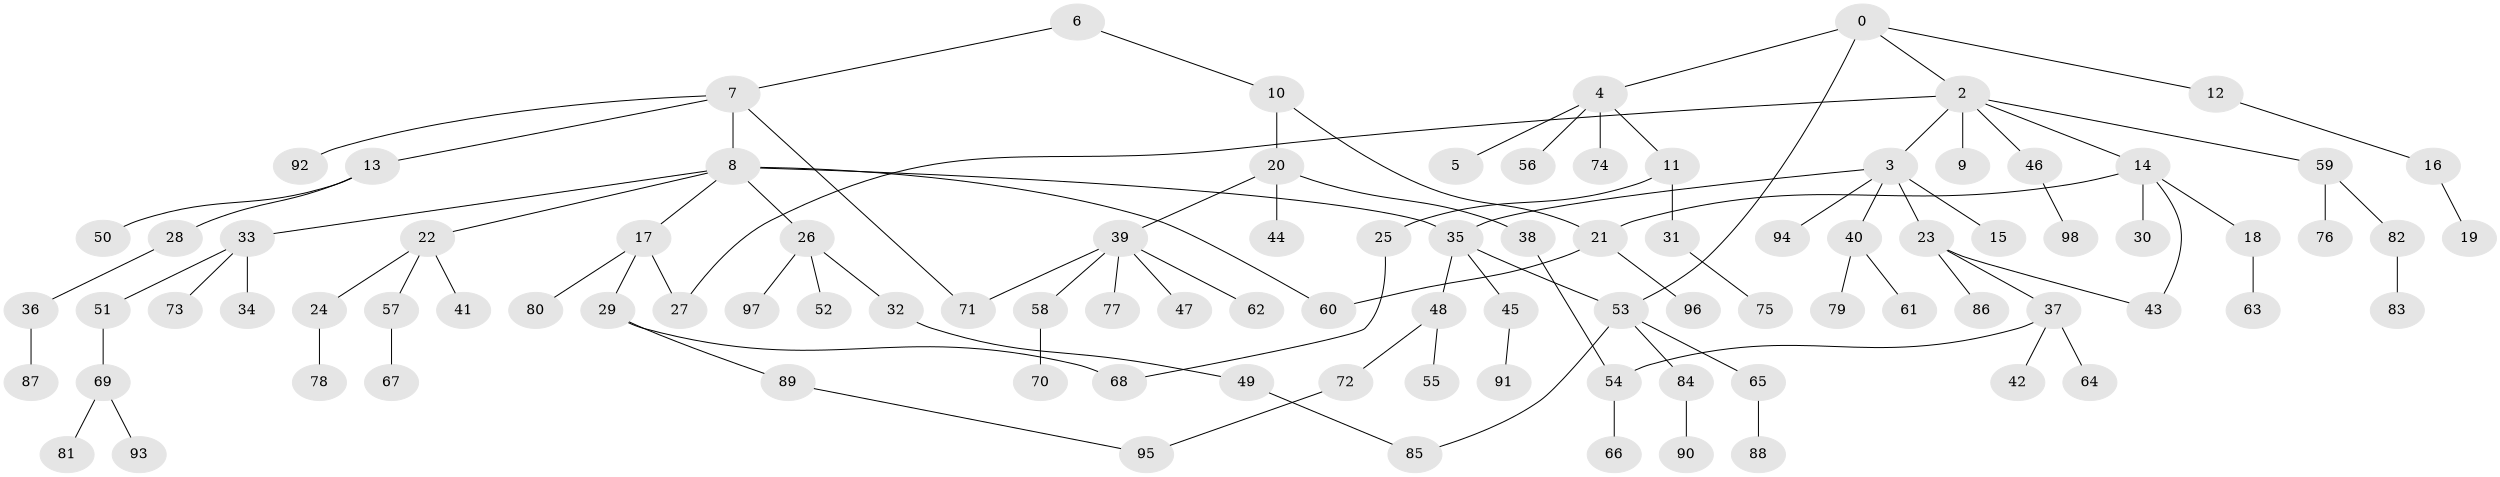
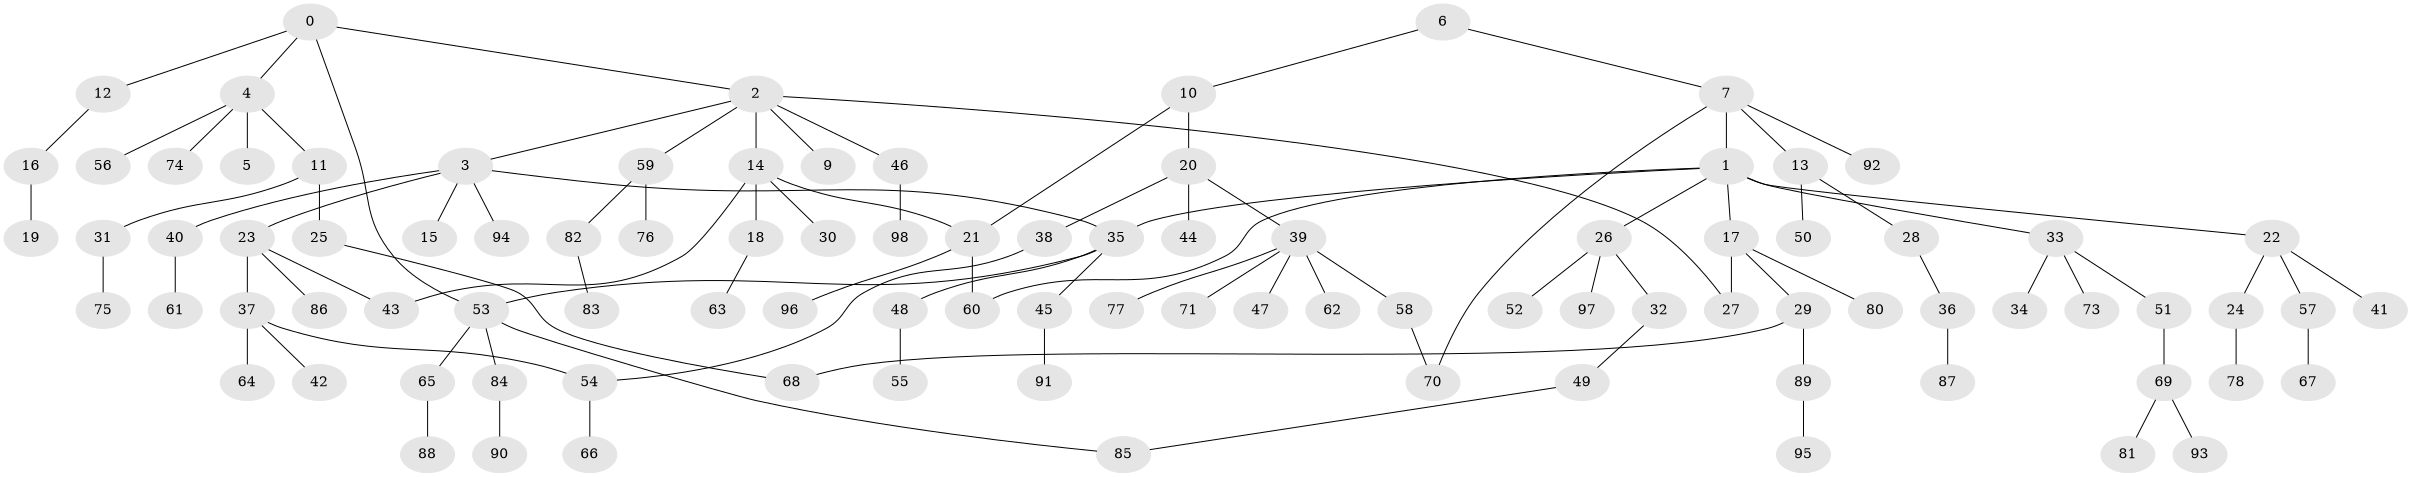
node "8": label "8" -> "1"
edge "7" -- "71": now "7" -- "70"
node "79": removed
node "72": removed
